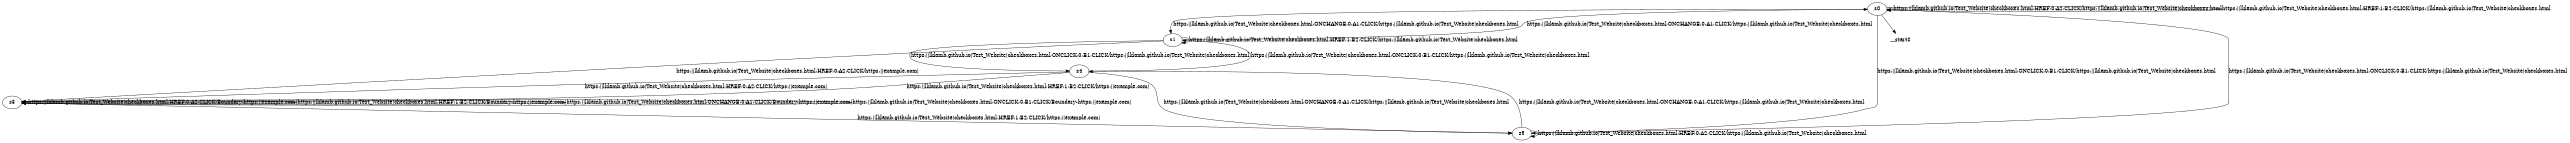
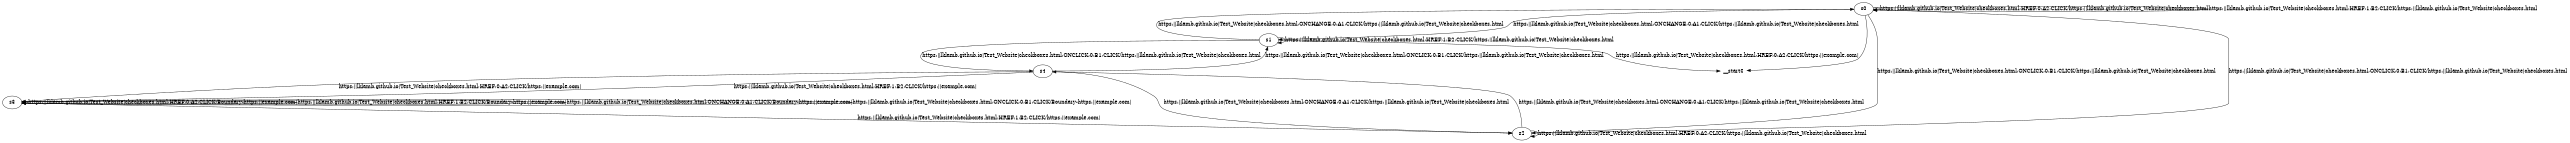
edge "s1" -> "s3": now "s1" -> "__start0"
node "s9": label "s9" -> "s2"
